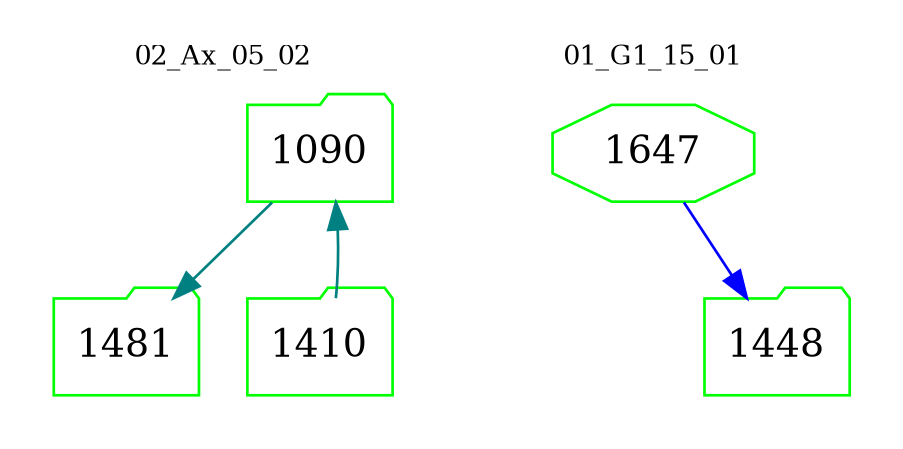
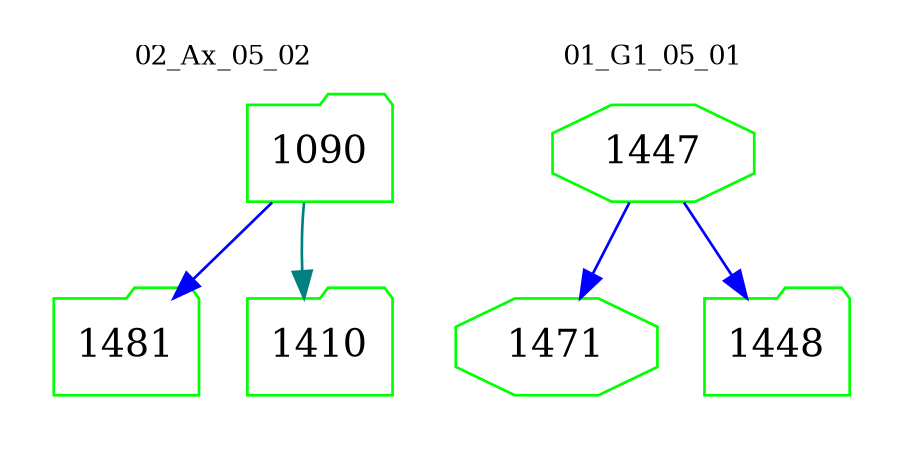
cluster "01_G1_15_01": label "01_G1_15_01" -> "01_G1_05_01"
node "1647": label "1647" -> "1447"
edge "1090" -> "1481": color teal -> blue
edge "1410" -> "1090": reversed
node "1471": added
